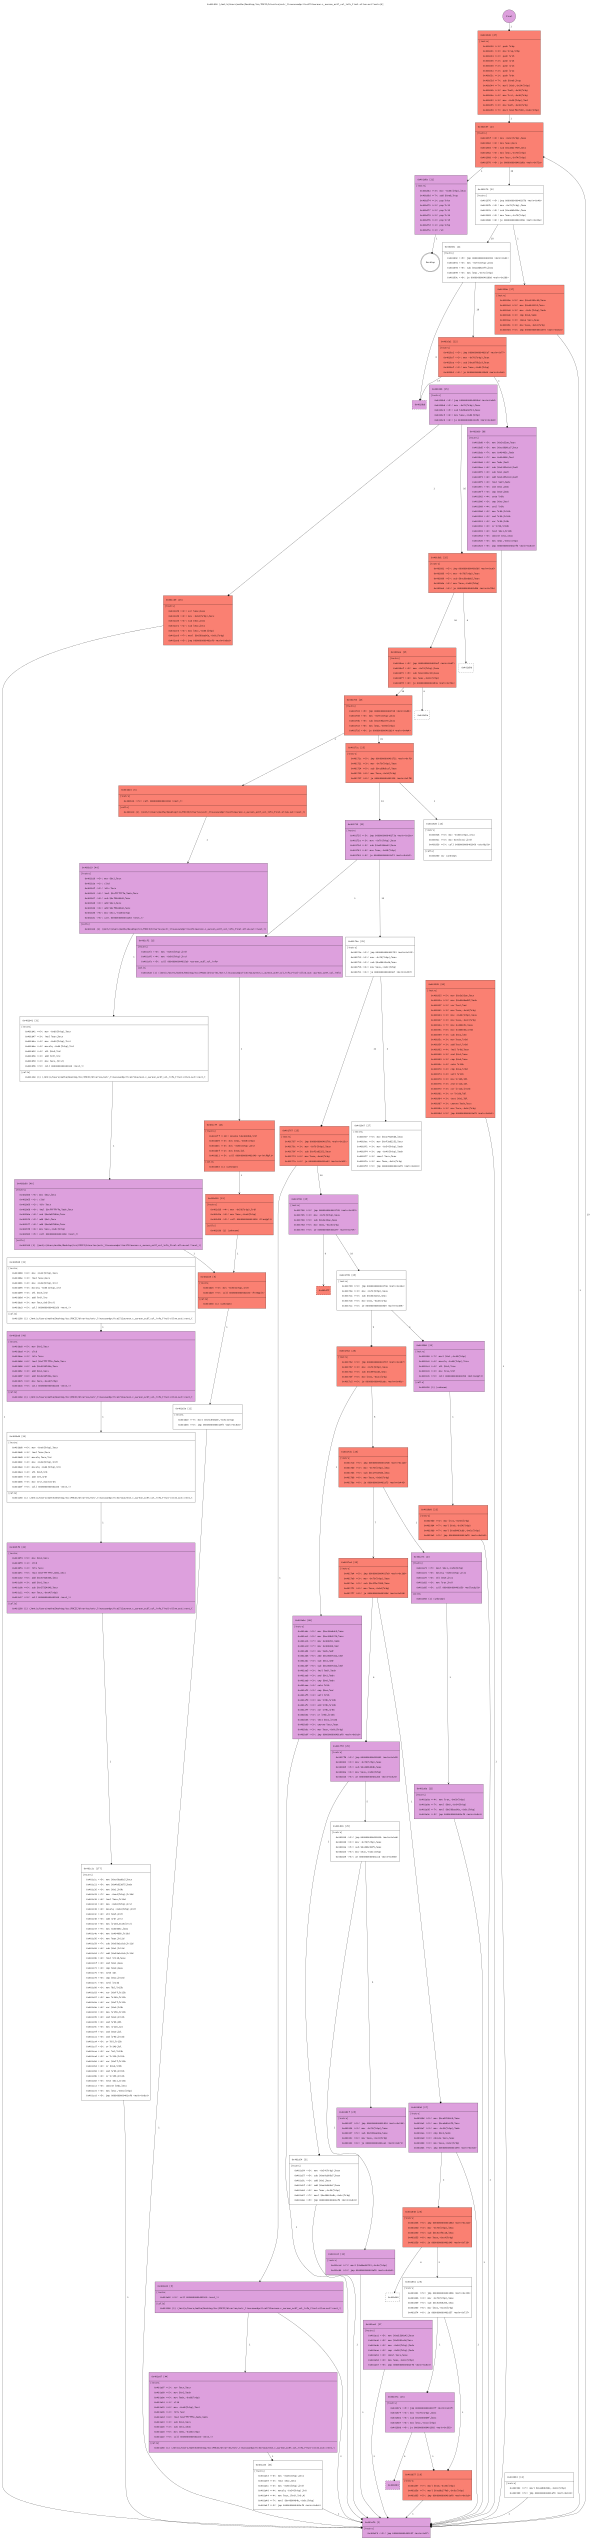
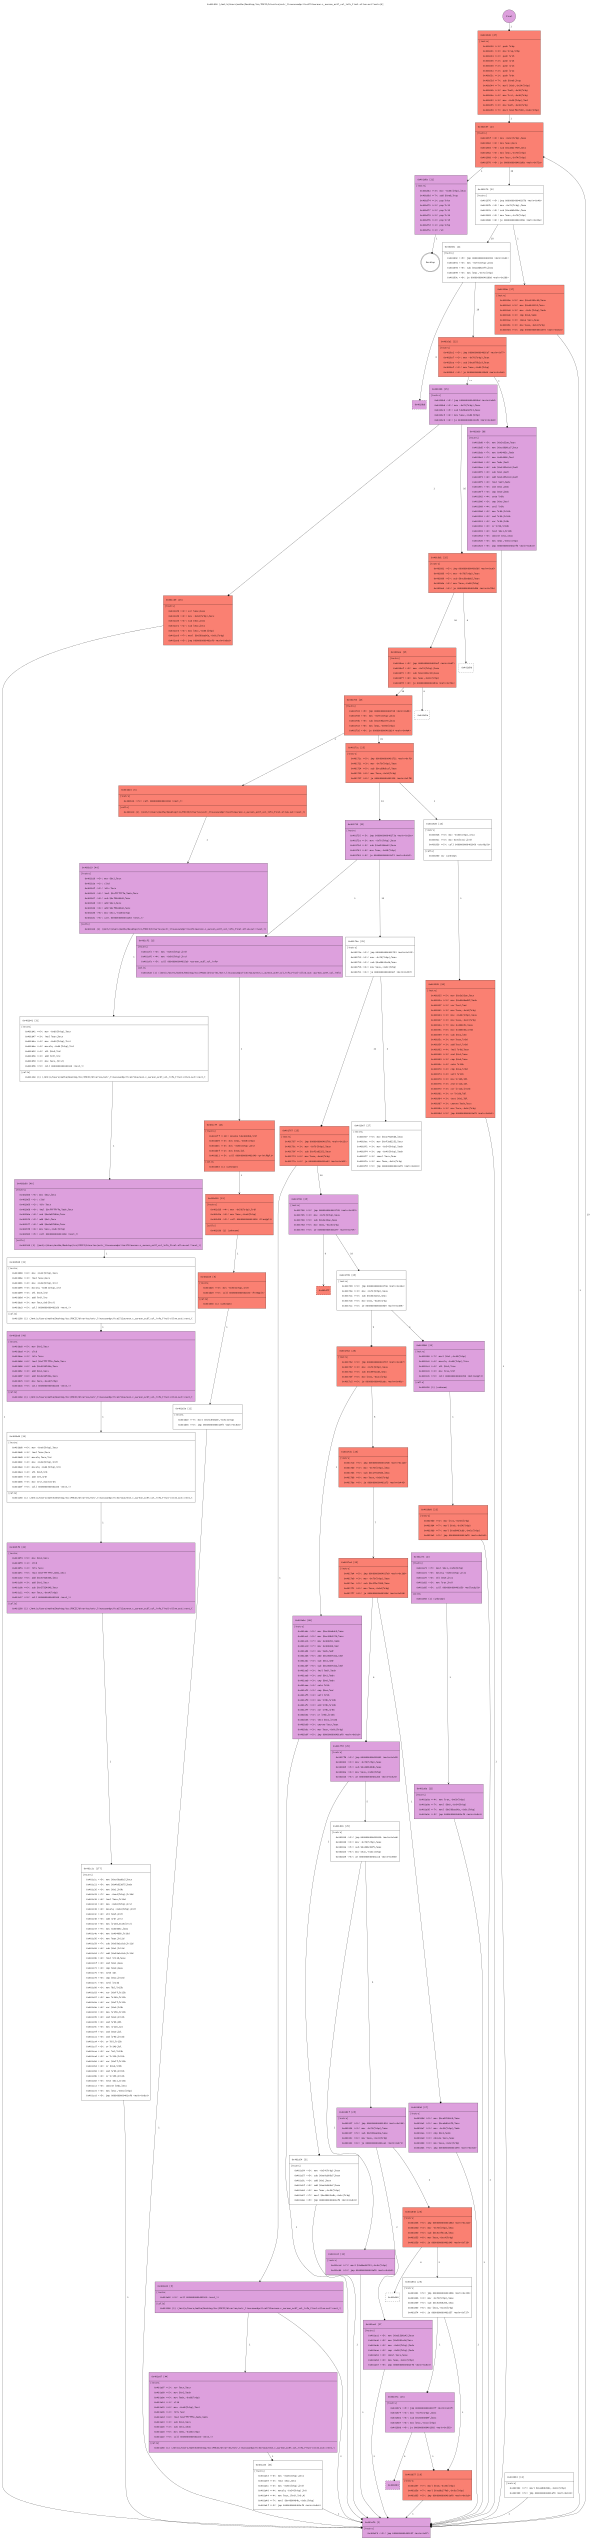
edge "0x4016a2 [22]" -> "0x4018b8": now "0x4016a2 [22]" -> "0x4016b8 [25]"
edge "0x401928 [13]" -> "0x401935 [93]": added, label "1"
edge "0x401b60 [40]" -> "0x401d25 [9]": now "0x401b60 [40]" -> "0x401b88 [32]"
edge "0x4017cb [25]" -> "0x401a73 [23]": removed, label "1"
edge "0x40189d [27]" -> "0x401848 [25]": now "0x40182f [25]" -> "0x401848 [25]"
edge "0x40182f [25]" -> "0x401aa1 [27]": added, label "2"
